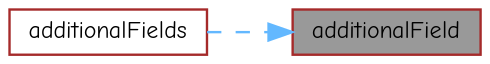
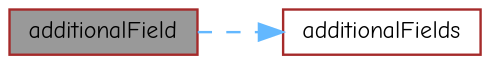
edge "additionalFields" -> "additionalField": reversed
